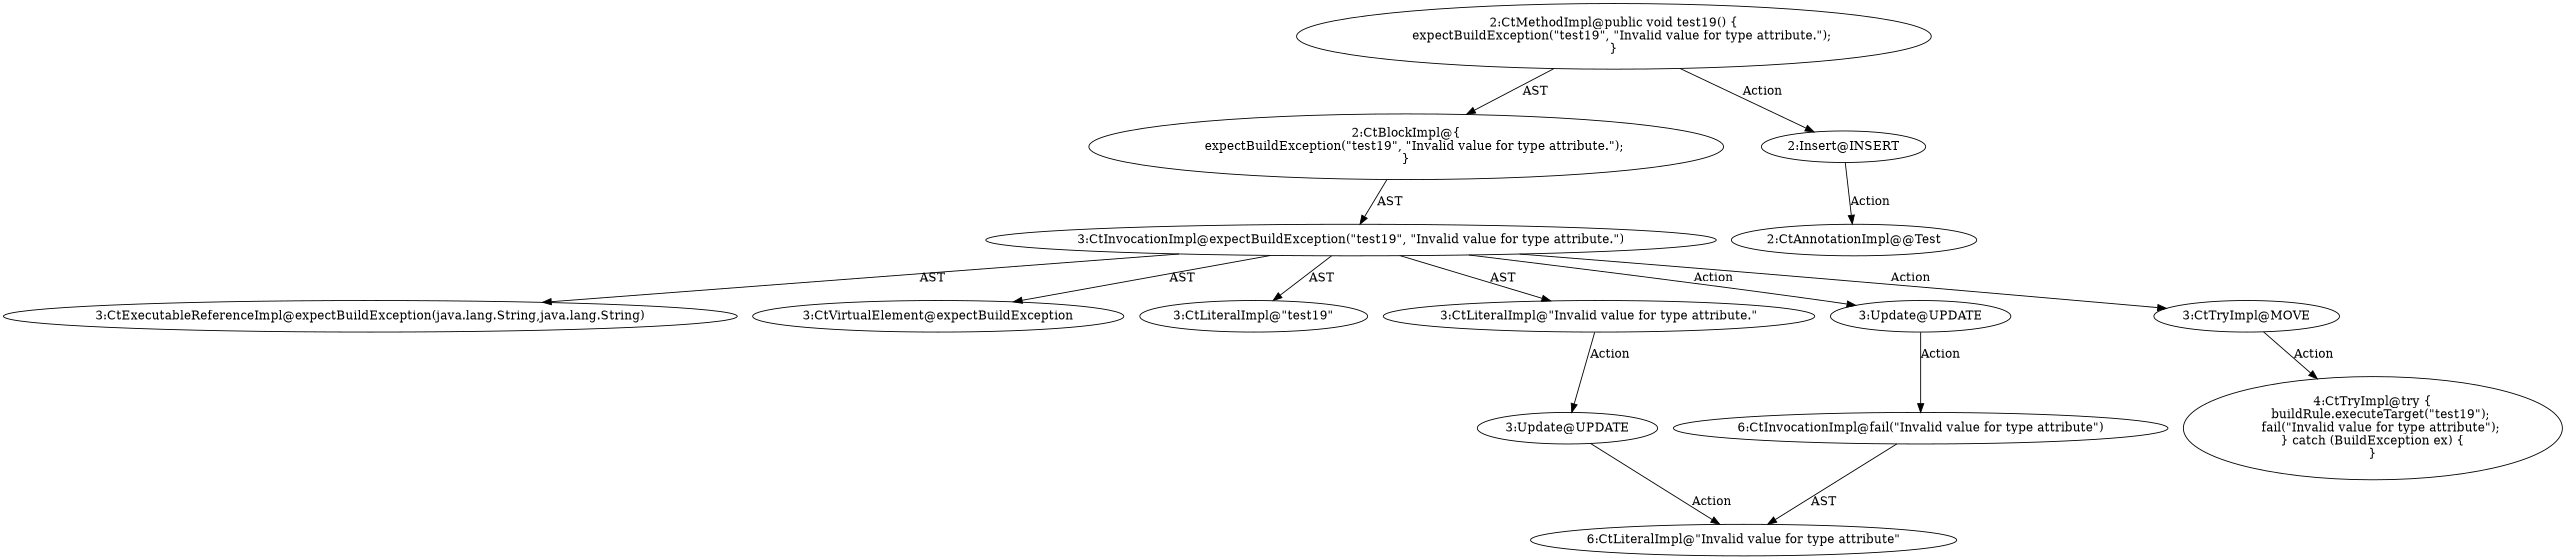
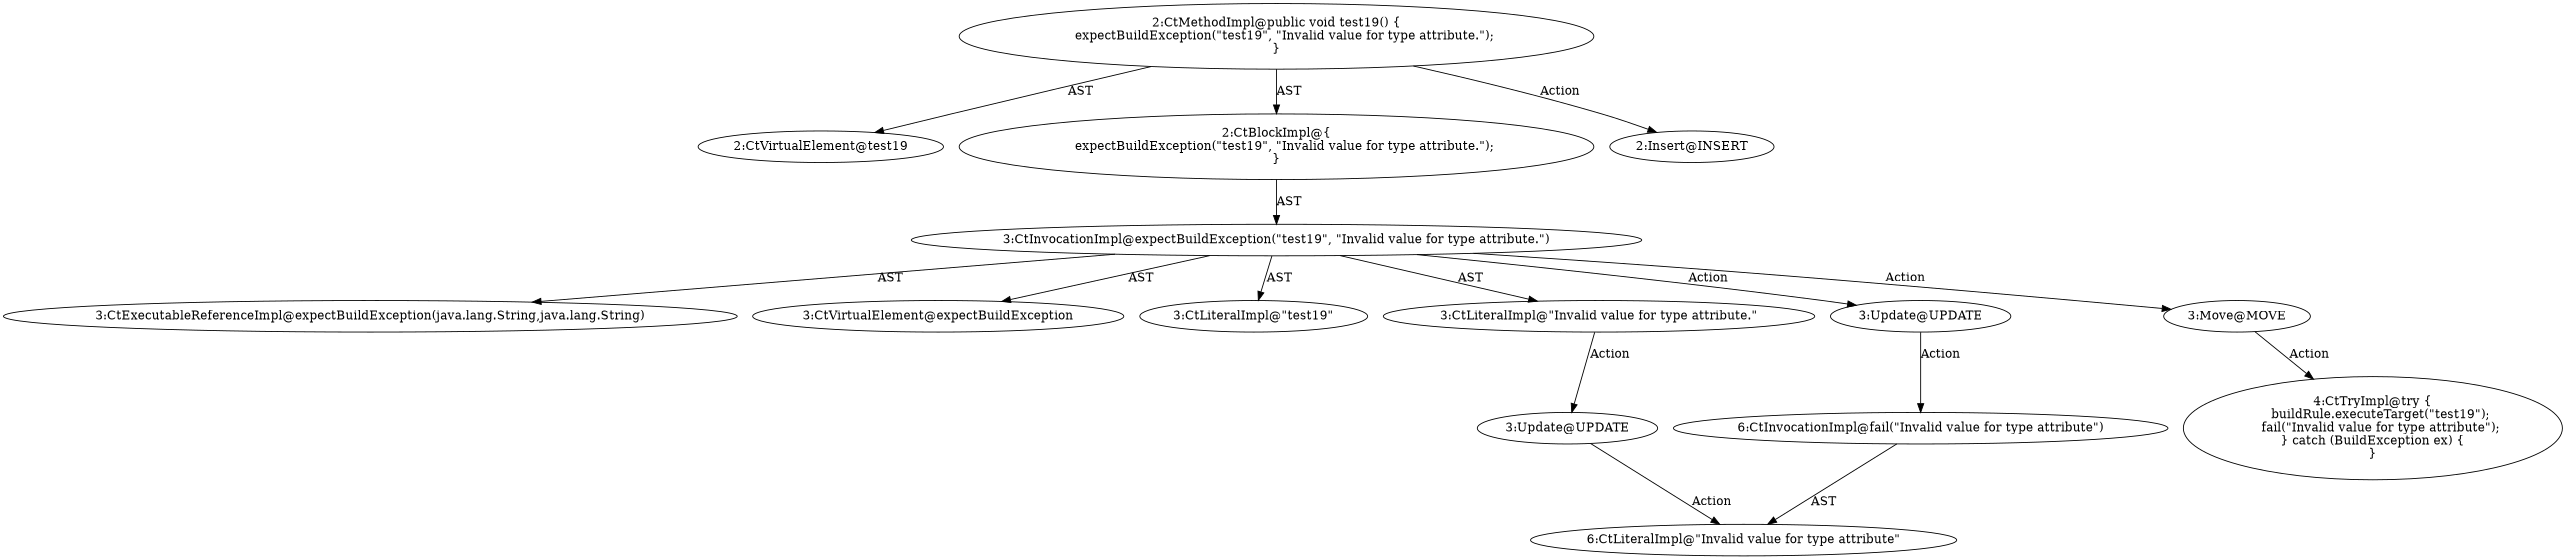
node "2:CtVirtualElement@test19": added
node "2:CtAnnotationImpl@@Test": removed
node "3:CtTryImpl@MOVE": label "3:CtTryImpl@MOVE" -> "3:Move@MOVE"
